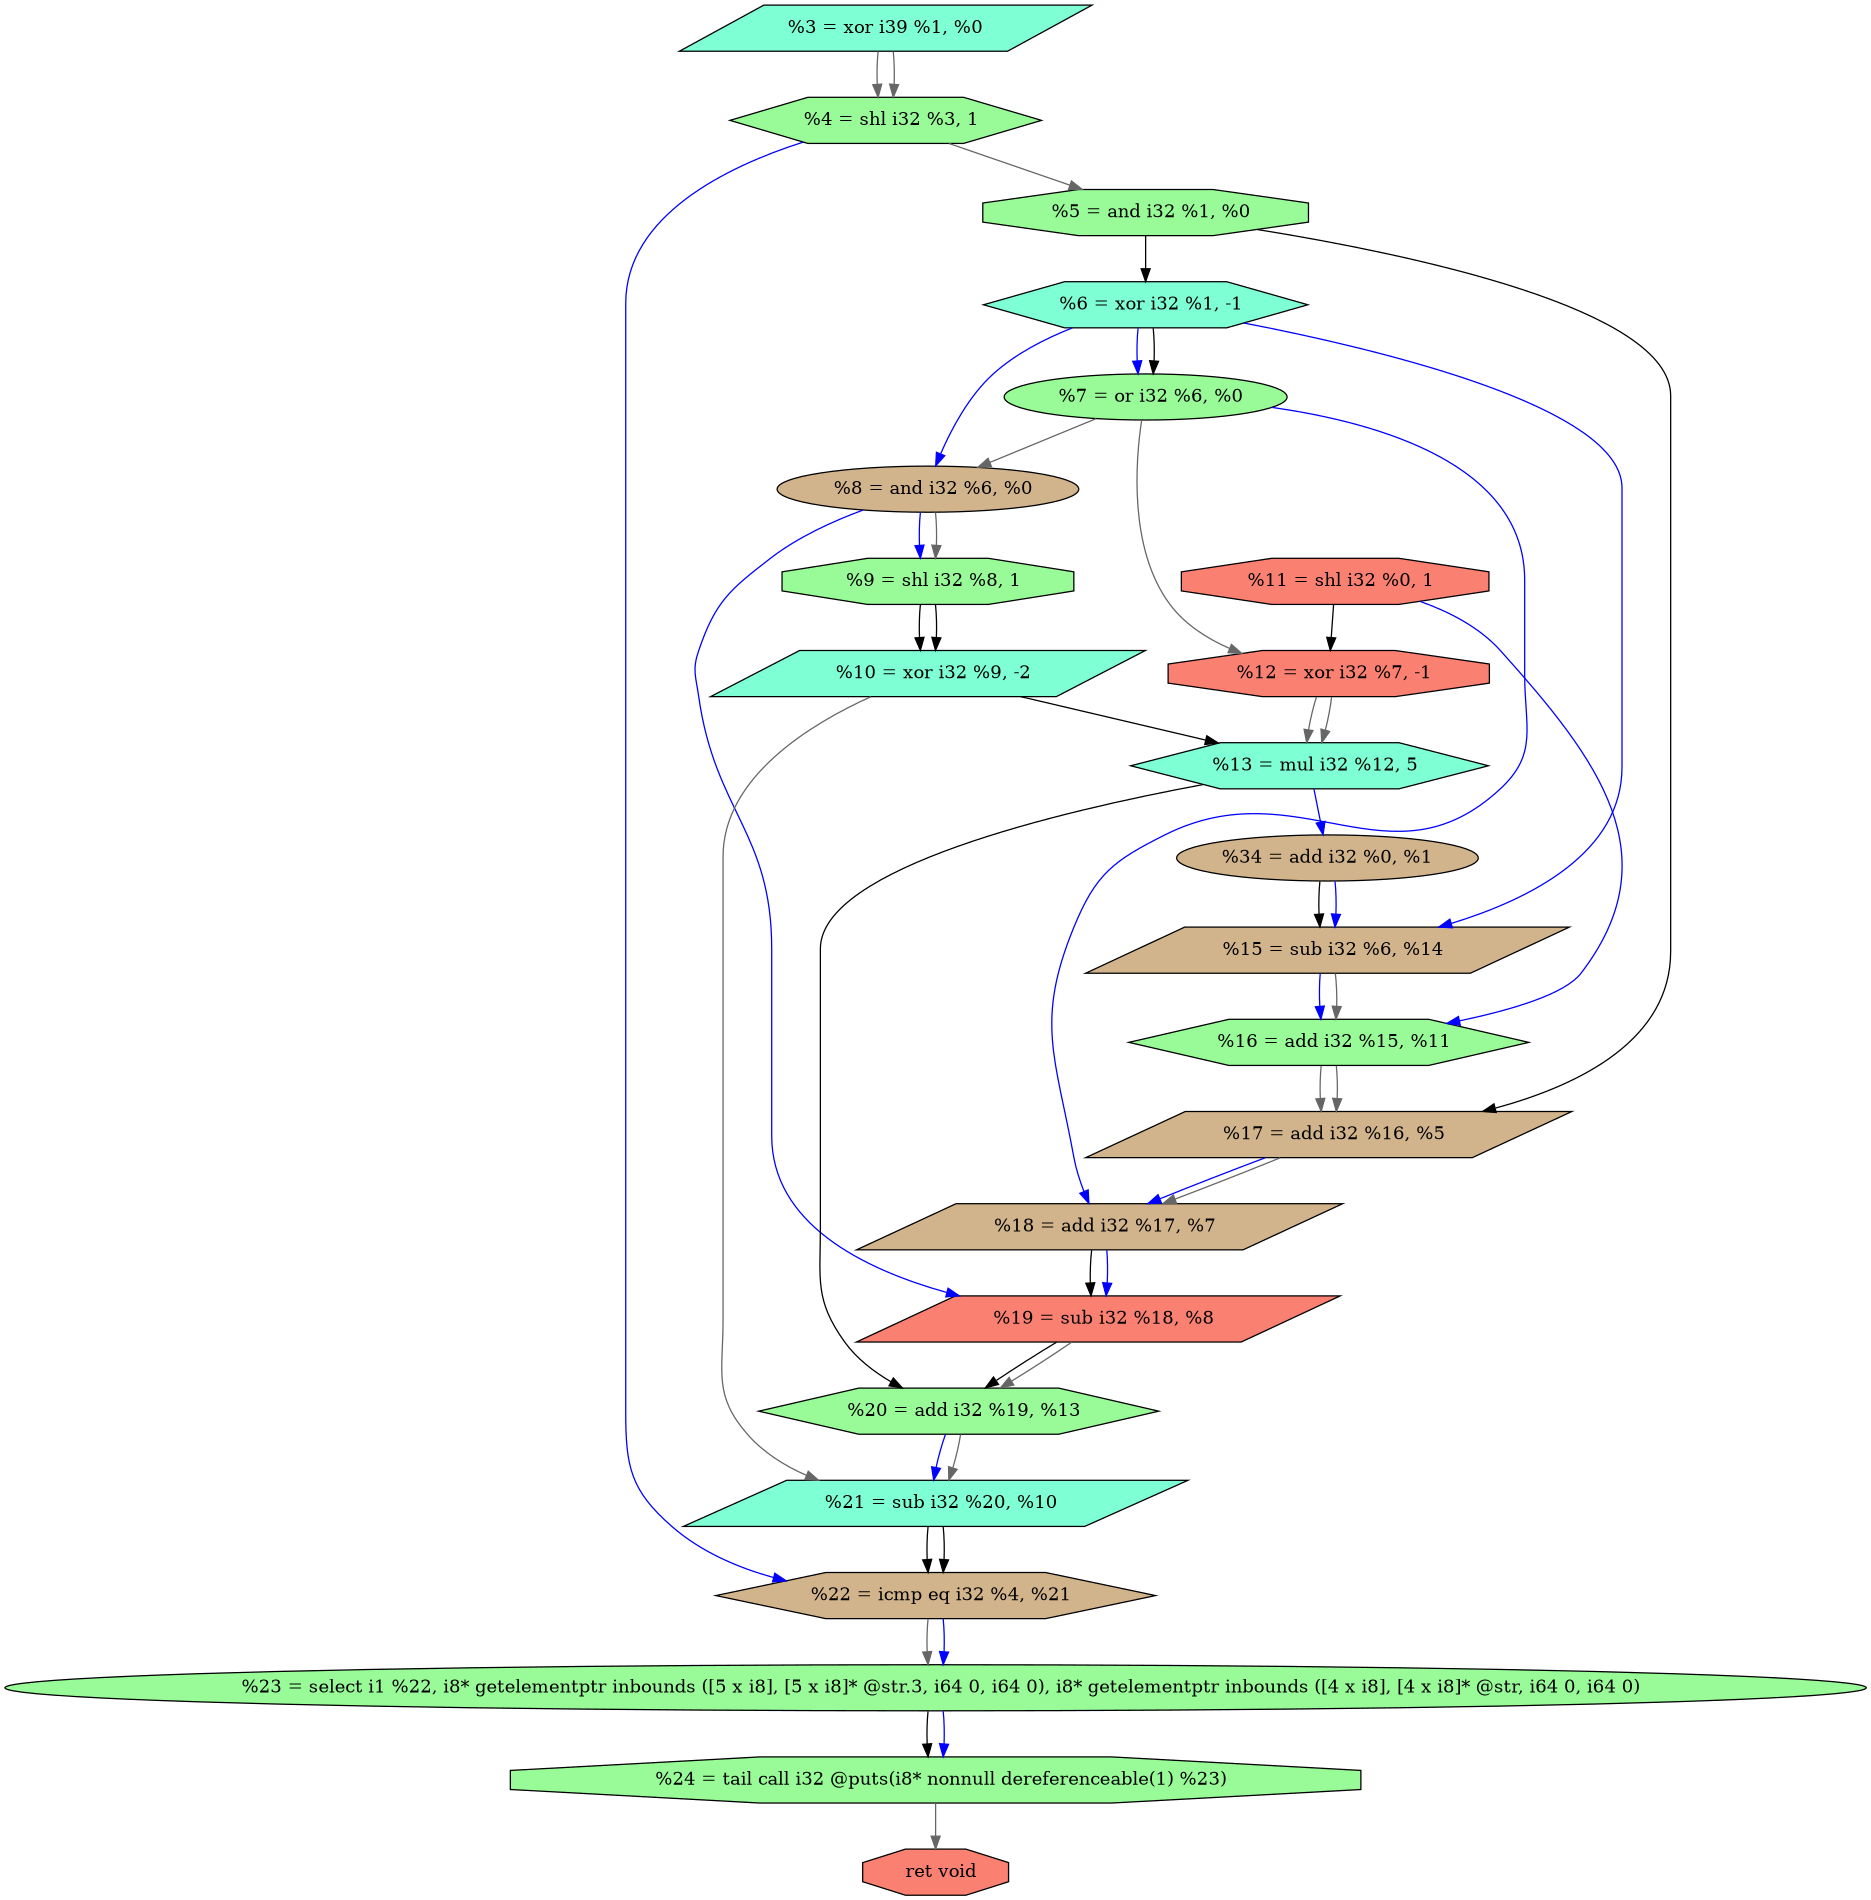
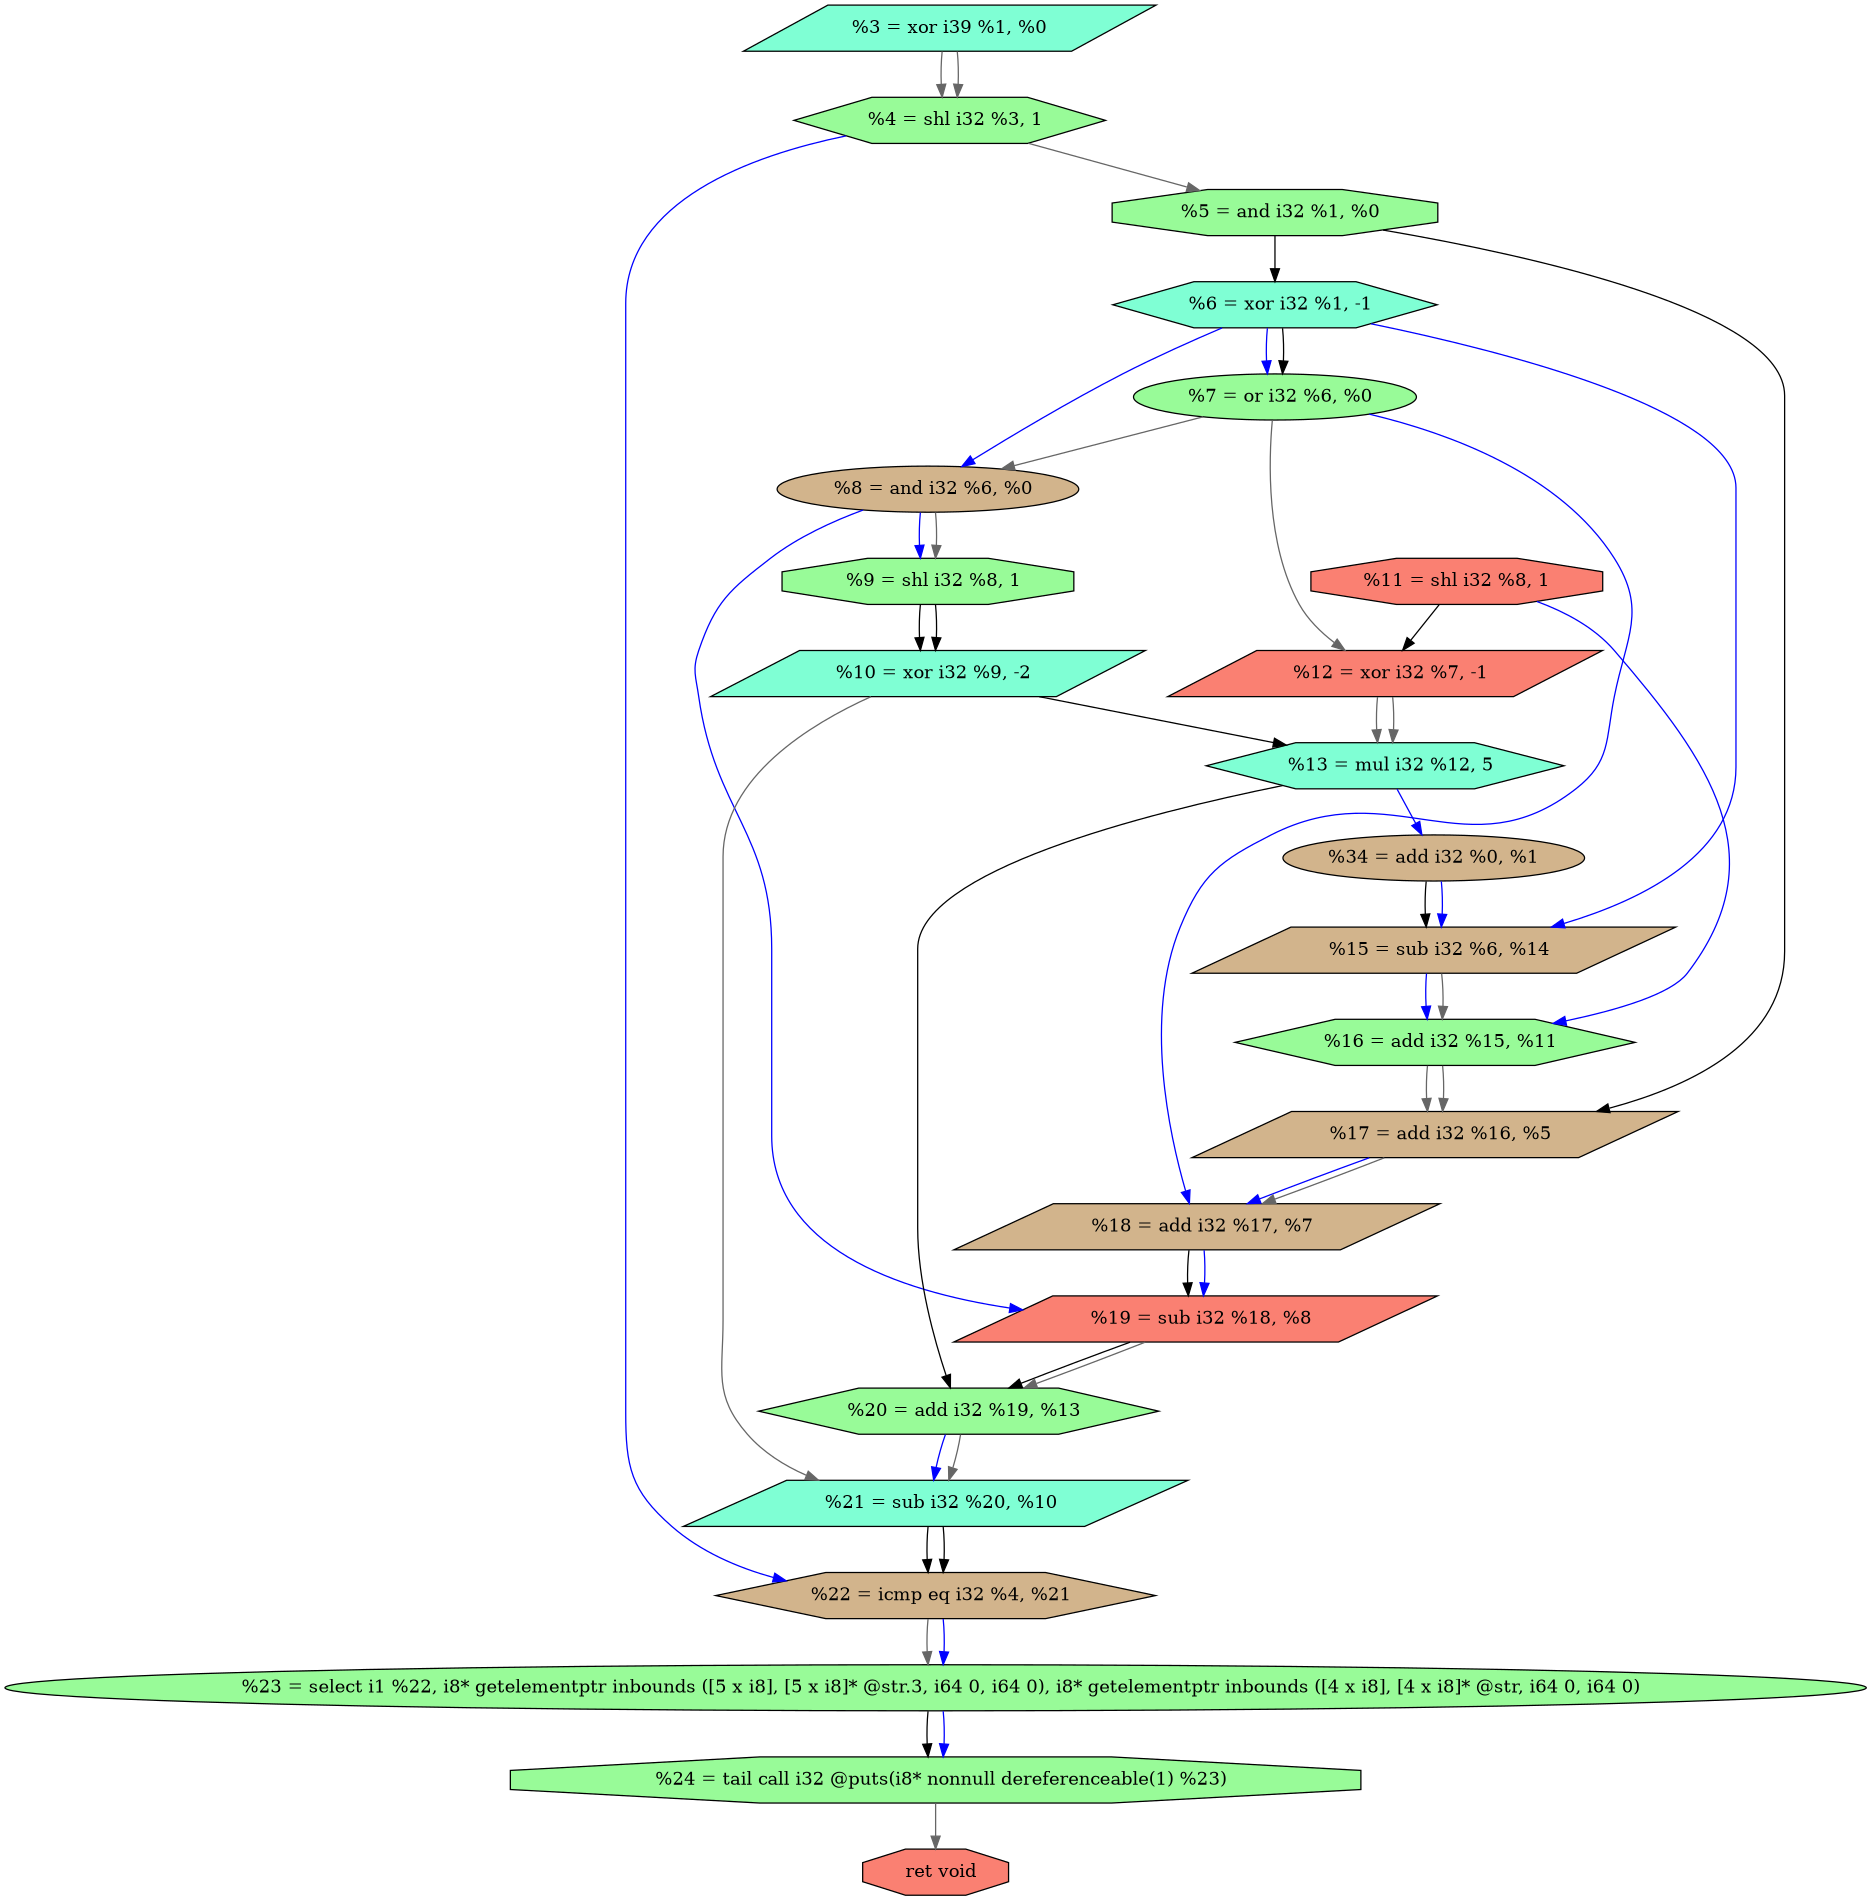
node "%11 = shl i32 %0, 1": label "%11 = shl i32 %0, 1" -> "%11 = shl i32 %8, 1"
node "%12 = xor i32 %7, -1": shape octagon -> parallelogram
